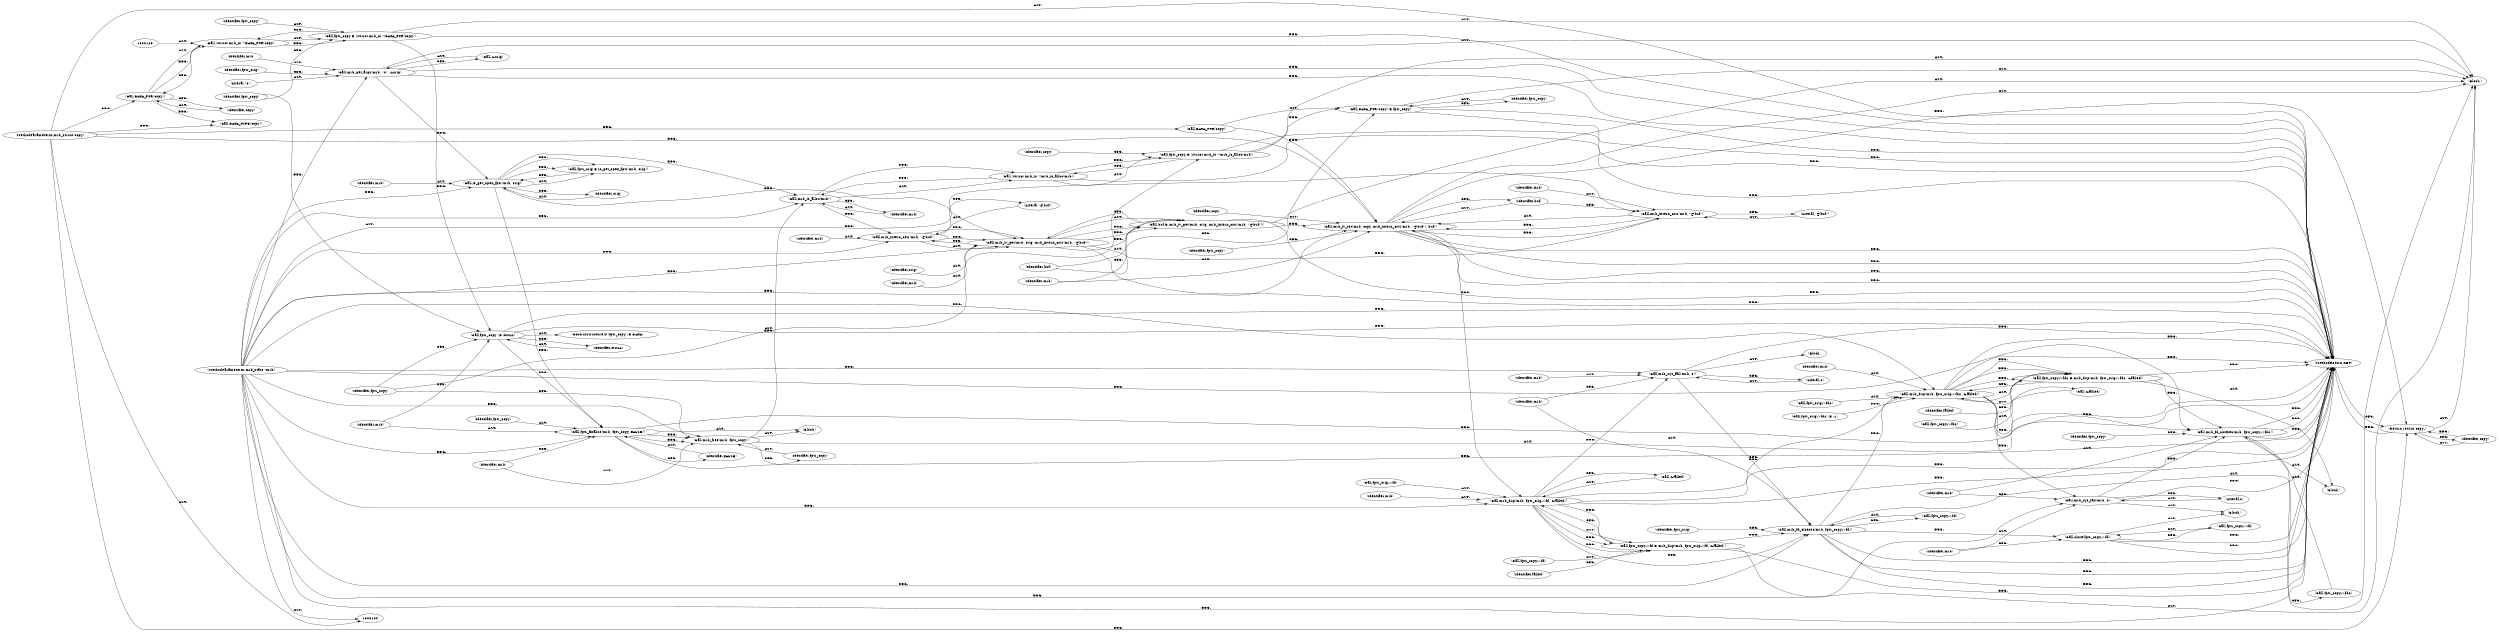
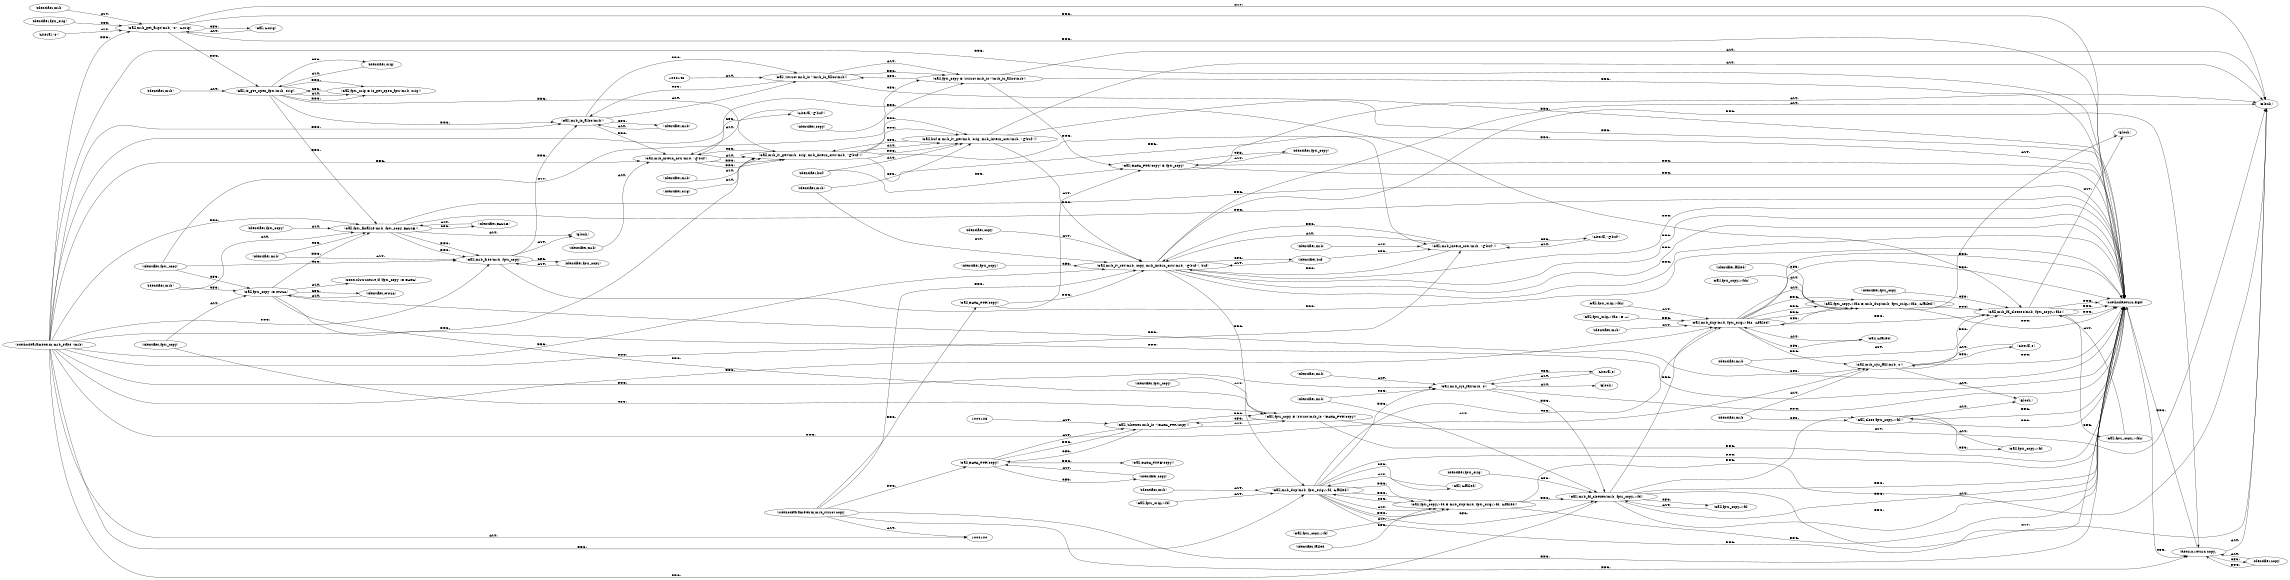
edge "(MethodParameterIn,mrb_struct copy)" -> "(MethodReturn,RET)": label "AST: " -> "DDG: "
node "(Call,(struct mrb_io *)DATA_PTR(copy))": label "(Call,(struct mrb_io *)DATA_PTR(copy))" -> "(Call,(cloexec mrb_io *)DATA_PTR(copy))"
node "1000143": added
edge "(MethodParameterIn,mrb_struct copy)" -> "(Call,DATA_TYPE(copy))": removed, label "DDG:"
edge "(Call,fptr_copy = (struct mrb_io *)DATA_PTR(copy))" -> "(Call,fptr_copy != NULL)": reversed
edge "(MethodParameterIn,mrb_state *mrb)" -> "(Call,io_get_open_fptr(mrb, orig))": removed, label "DDG:"
edge "(Call,mrb_free(mrb, fptr_copy))" -> "(MethodReturn,RET)": label "AST: " -> "DDG: "
